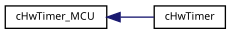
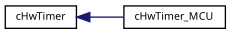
edge "cHwTimer" -> "cHwTimer_MCU": reversed
